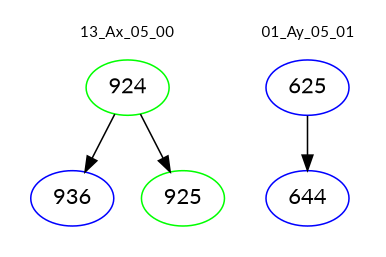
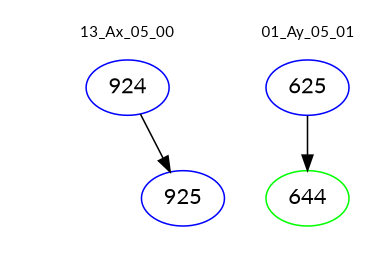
node "924": color green -> blue
node "936": removed
node "925": color green -> blue
node "644": color blue -> green
